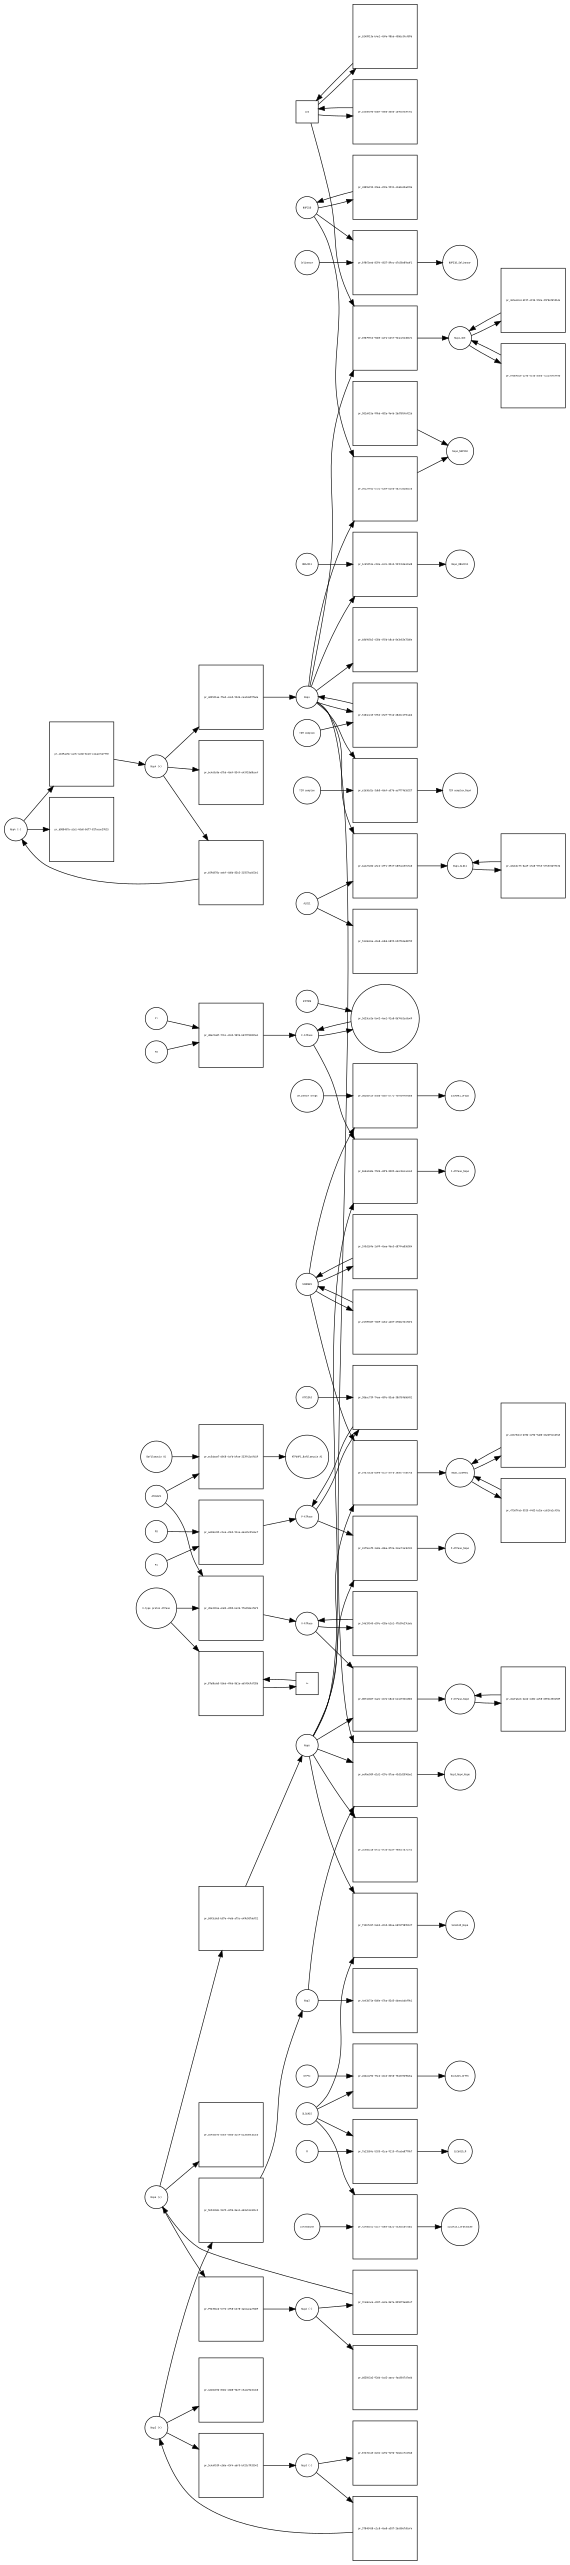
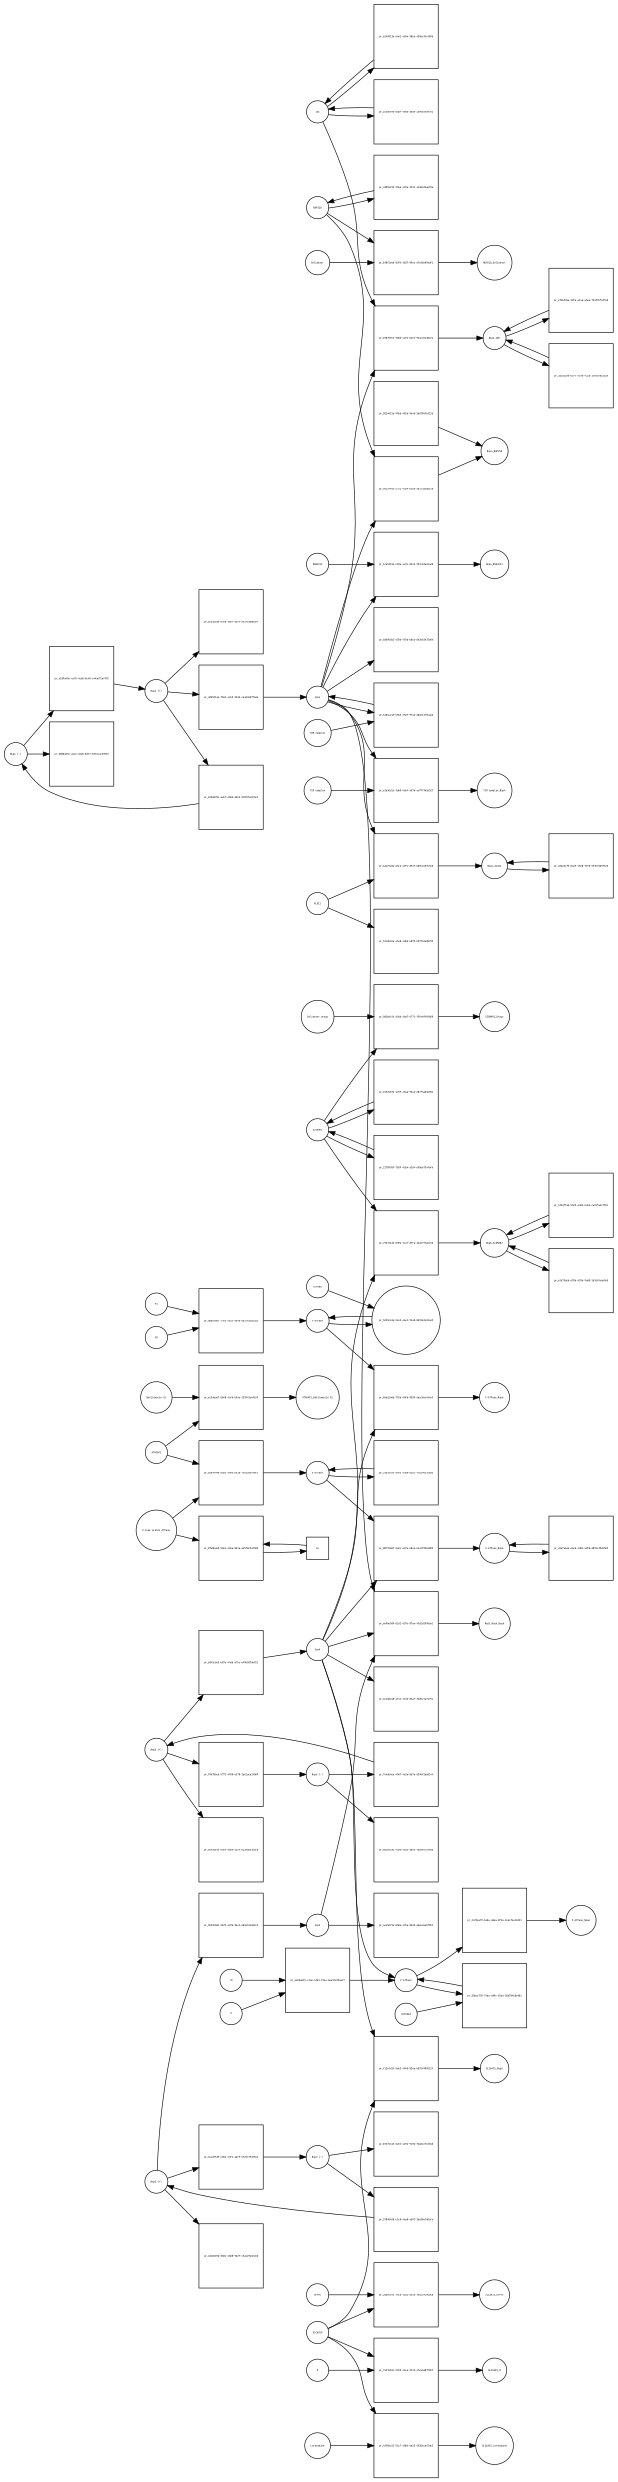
node "IDE": shape square -> circle
edge "Nsp6" -> "pr_2475eaf9-1e0e-406a-8f26-2c6cf4e1b331": now "Nsp6" -> "P-ATPase"
